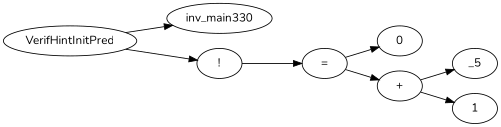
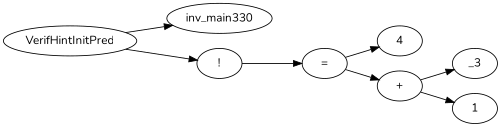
node "0": label "0" -> "4"
node "_5": label "_5" -> "_3"
